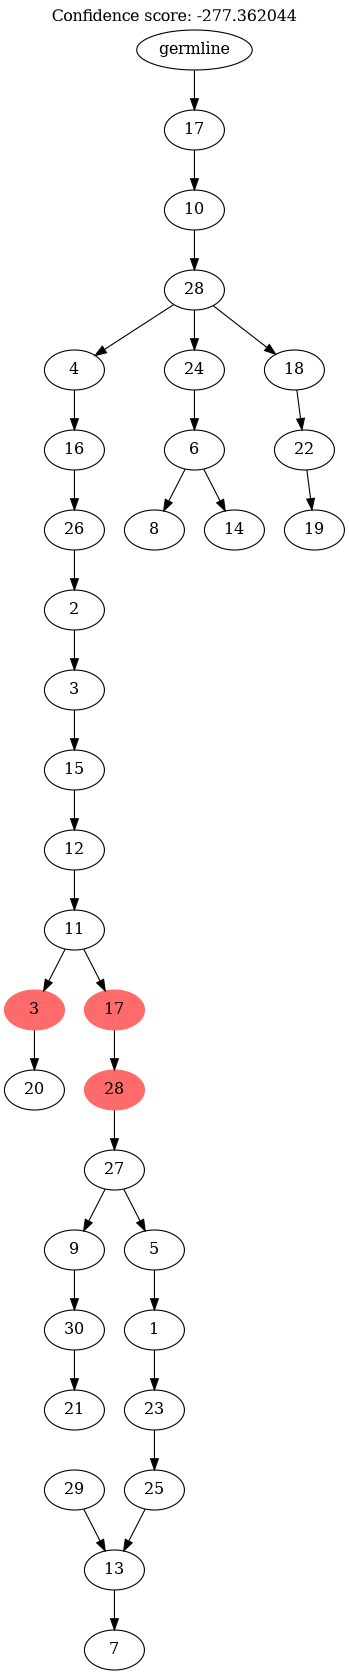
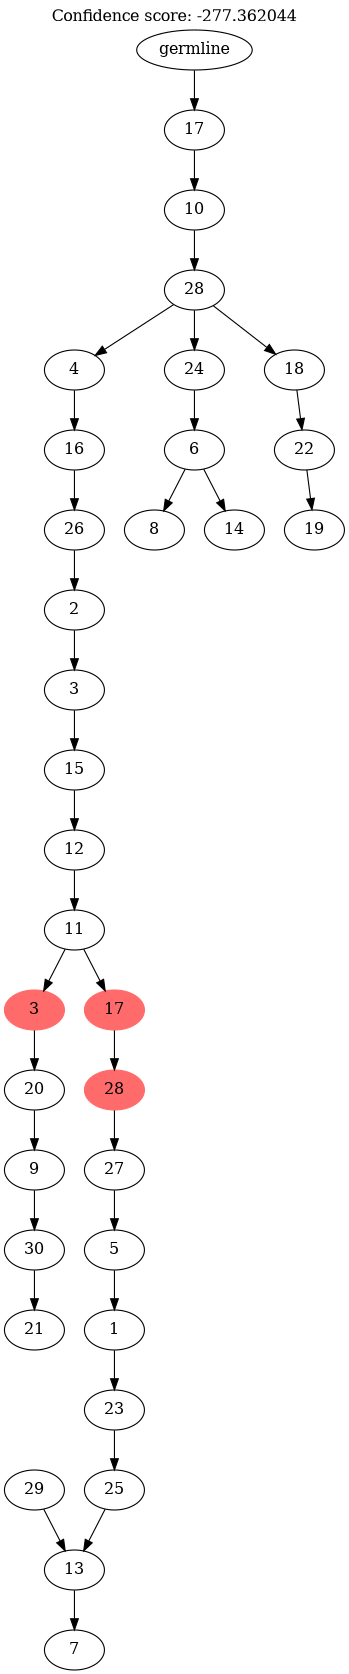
edge "27" -> "9": now "20" -> "9"
